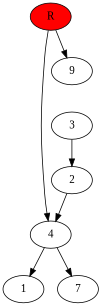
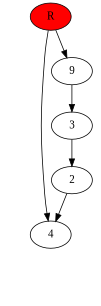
edge "9" -> "3": added
node "1": removed
node "7": removed
